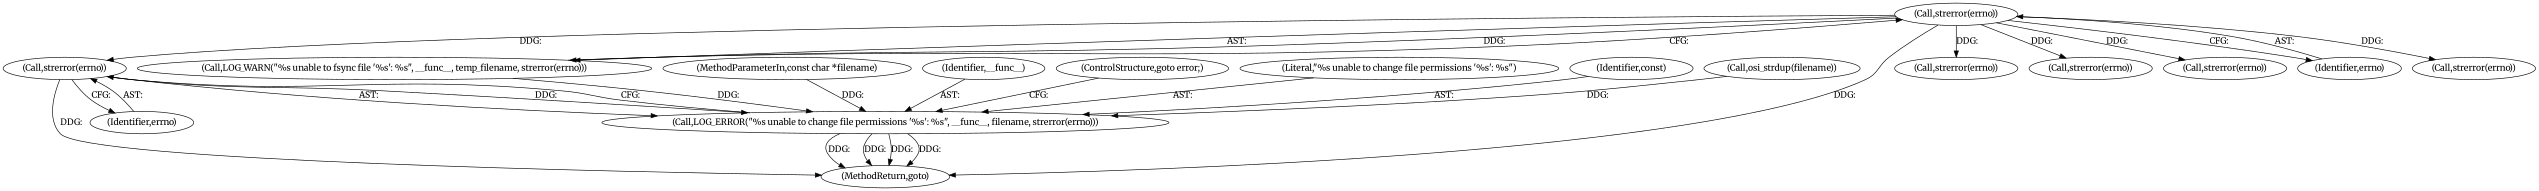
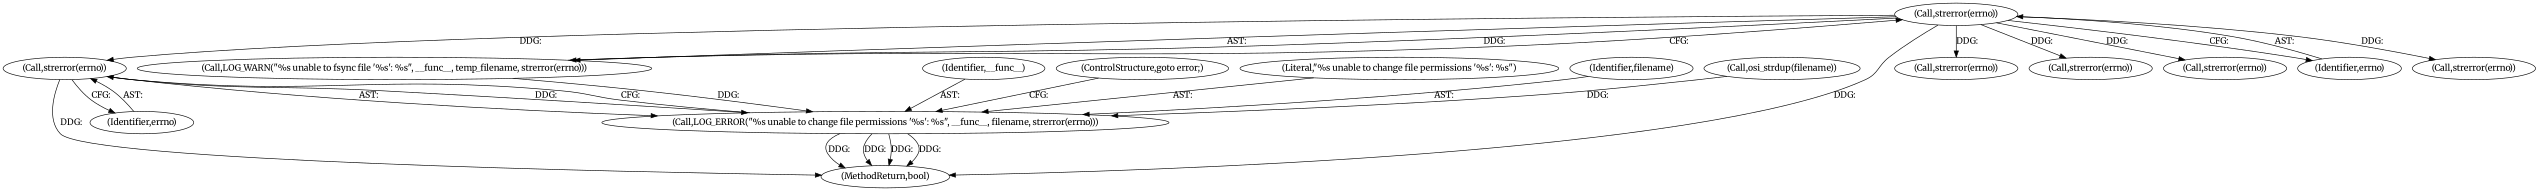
node "(MethodParameterIn,const char *filename)": removed
node "(Identifier,const)": label "(Identifier,const)" -> "(Identifier,filename)"
node "(MethodReturn,goto)": label "(MethodReturn,goto)" -> "(MethodReturn,bool)"
